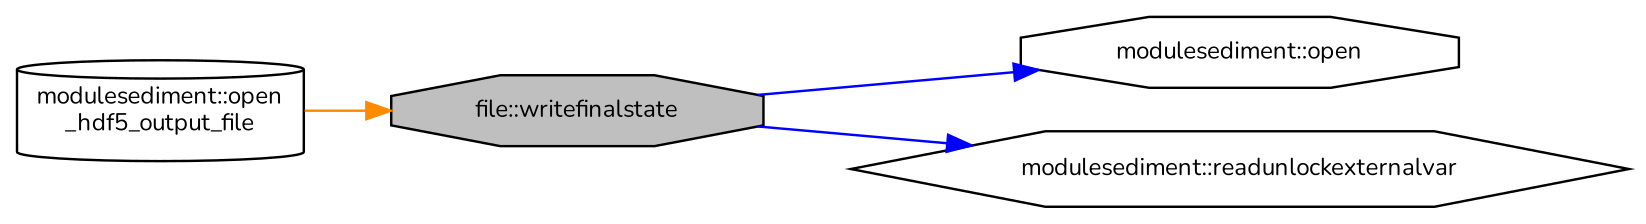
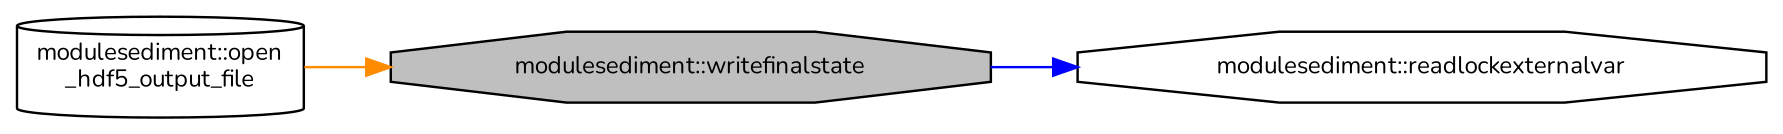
node "modulesediment::open": label "modulesediment::open" -> "modulesediment::readlockexternalvar"
node "file::writefinalstate": label "file::writefinalstate" -> "modulesediment::writefinalstate"
node "modulesediment::readunlockexternalvar": removed
